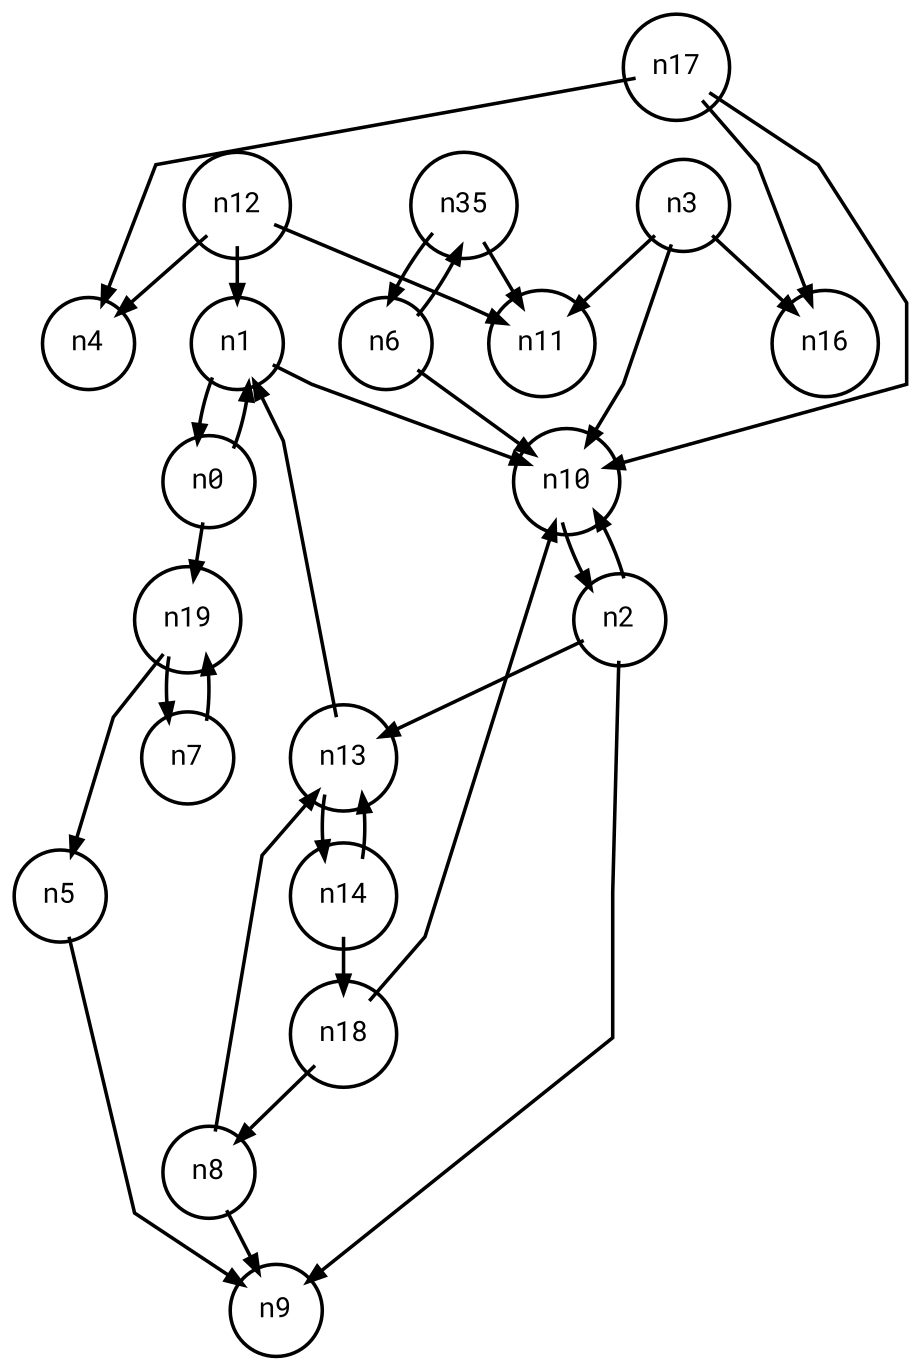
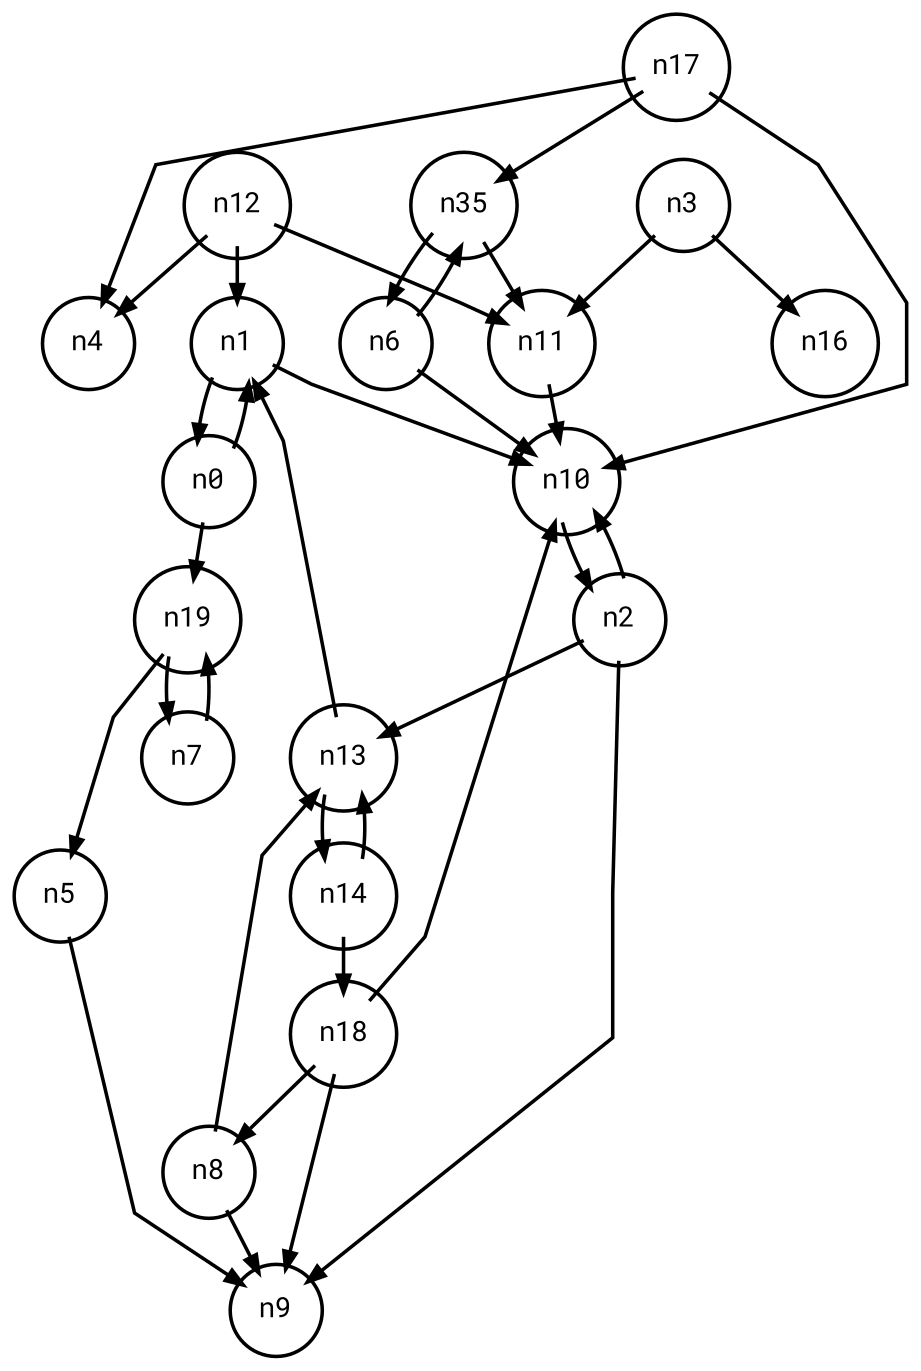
edge "n17" -> "n16": now "n17" -> "n35"
edge "n3" -> "n10": now "n11" -> "n10"
edge "n18" -> "n9": added
